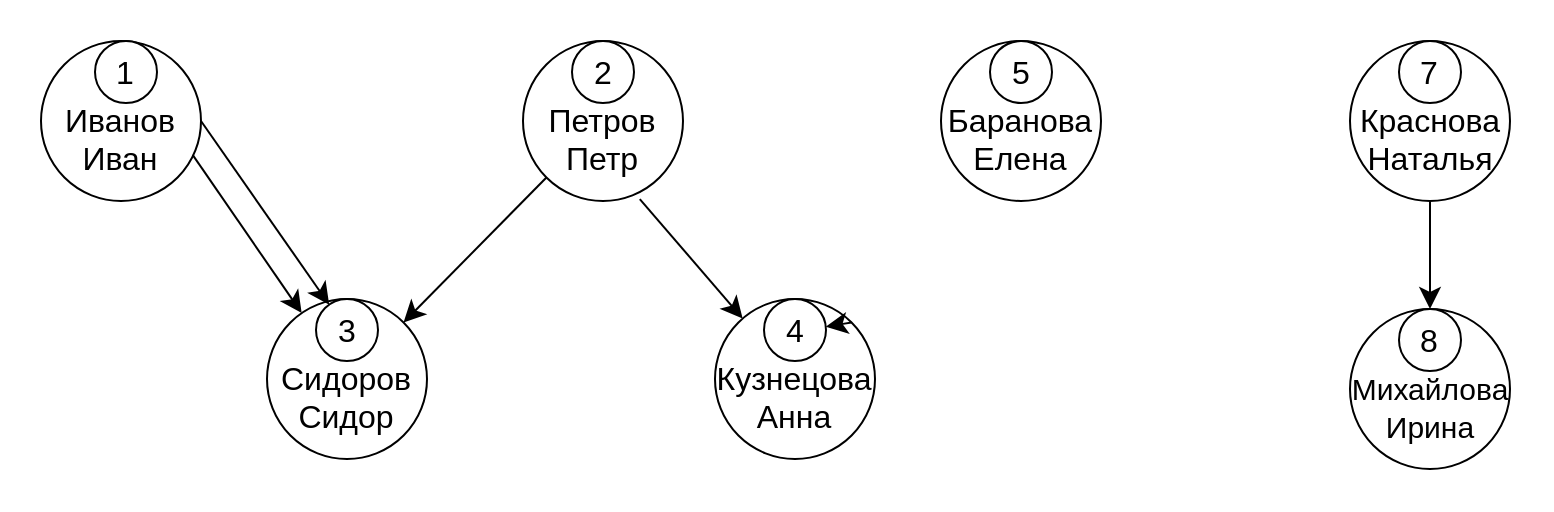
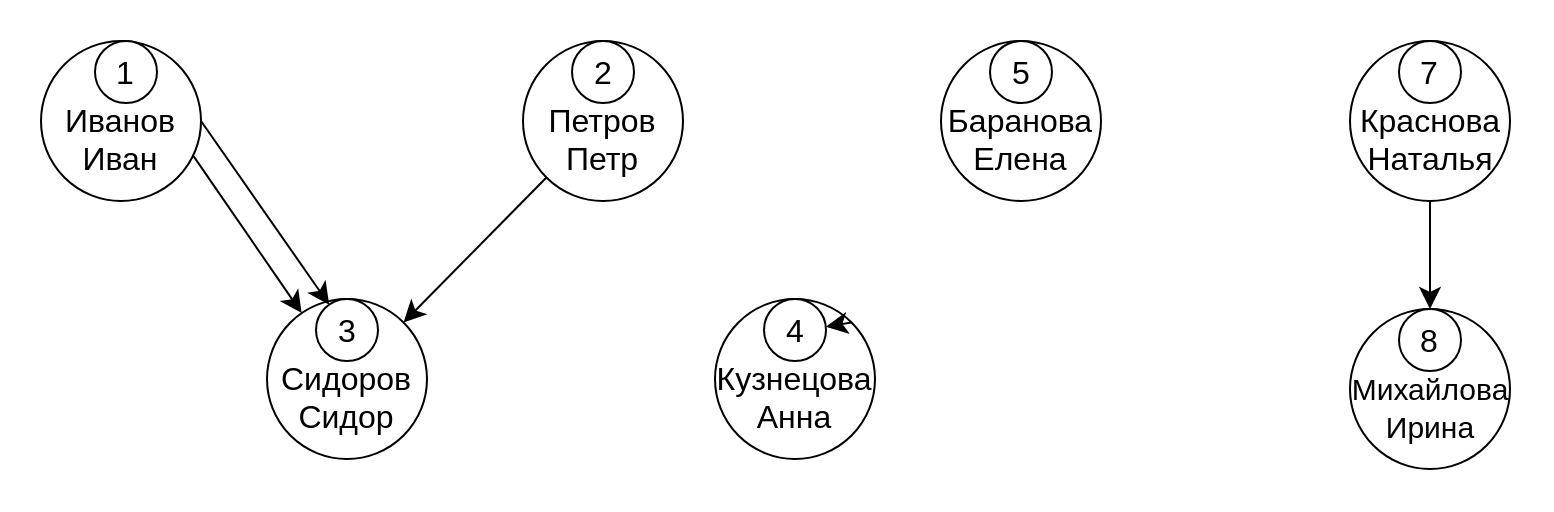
edge "Петров Петр" -> "Кузнецова Анна": removed
